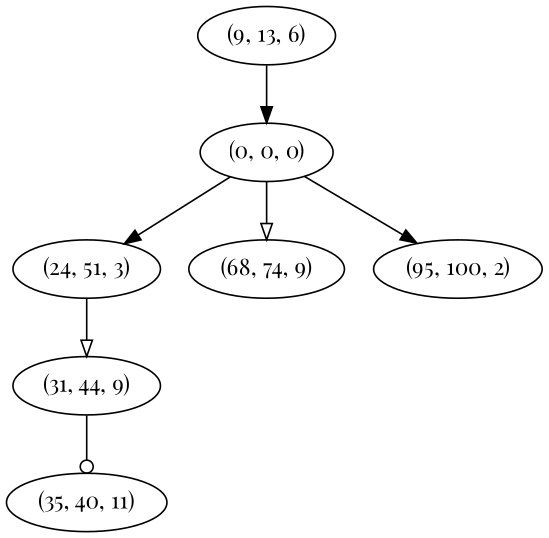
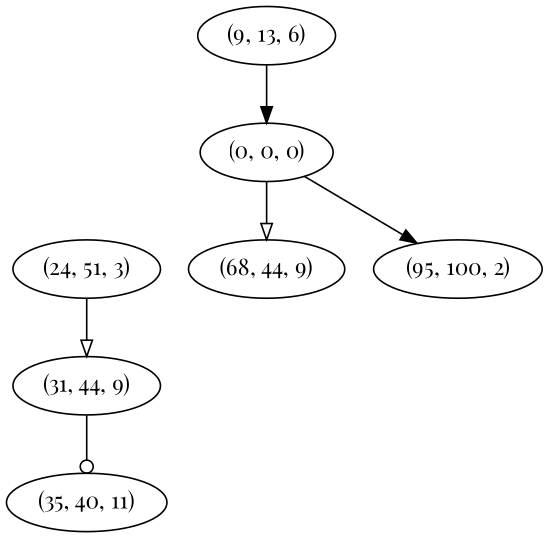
edge "(0, 0, 0)" -> "(24, 51, 3)": removed
node "(68, 74, 9)": label "(68, 74, 9)" -> "(68, 44, 9)"
